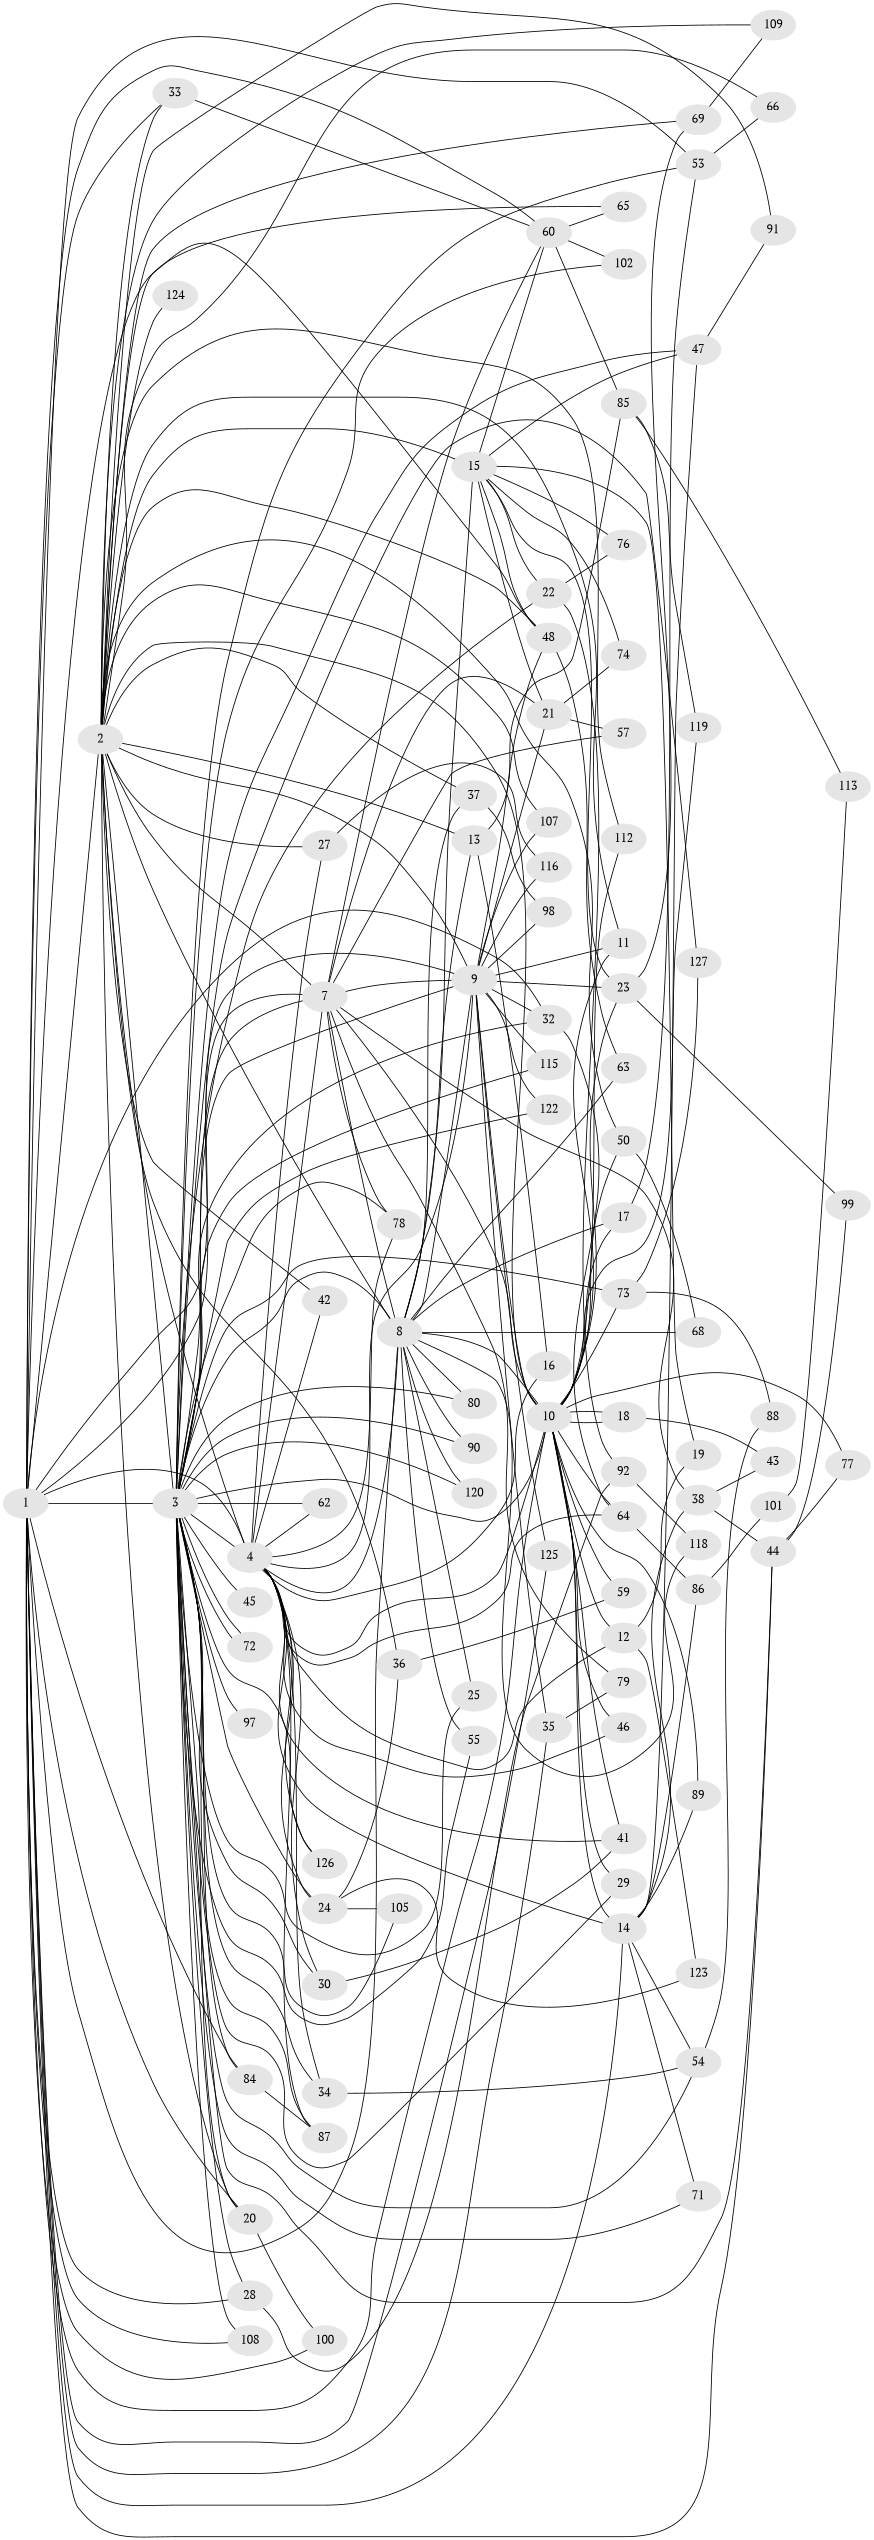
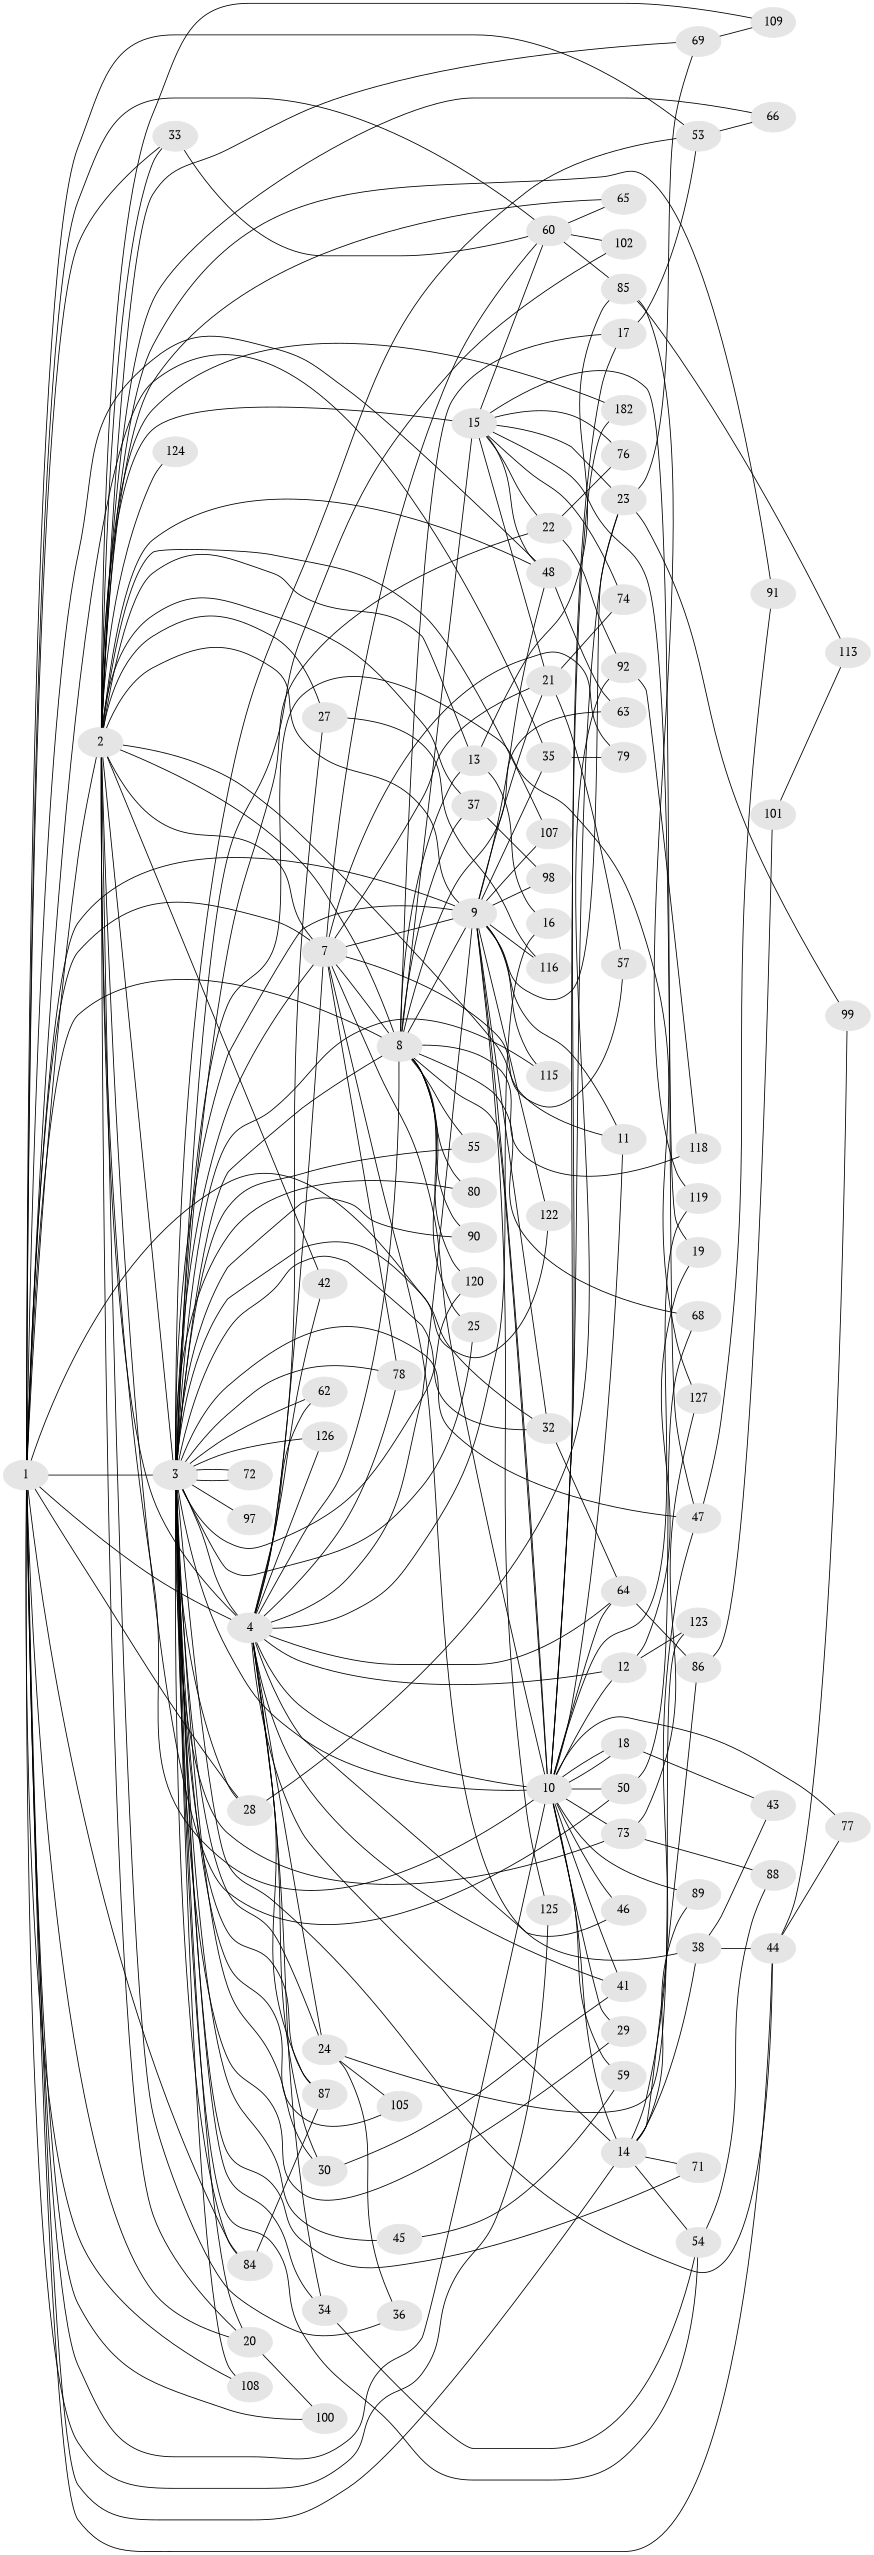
node "112": label "112" -> "182"
edge "59" -- "36": now "59" -- "45"
